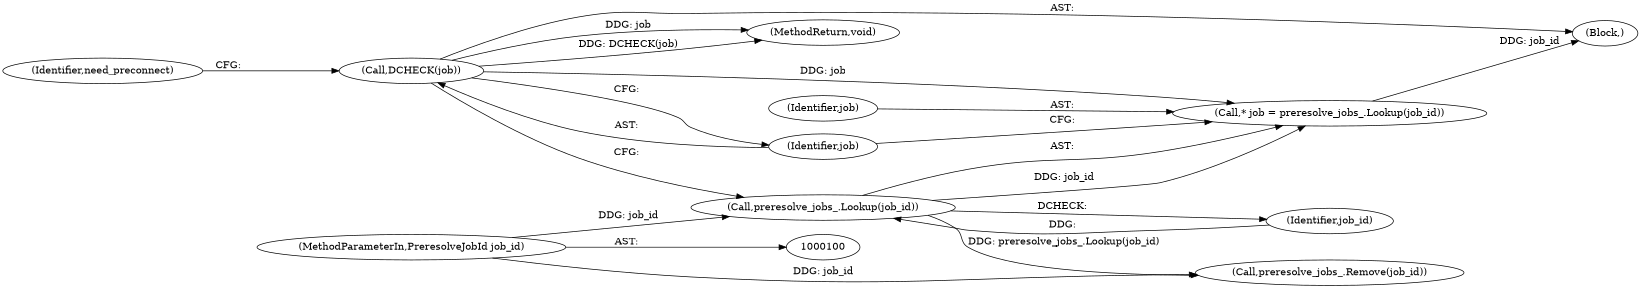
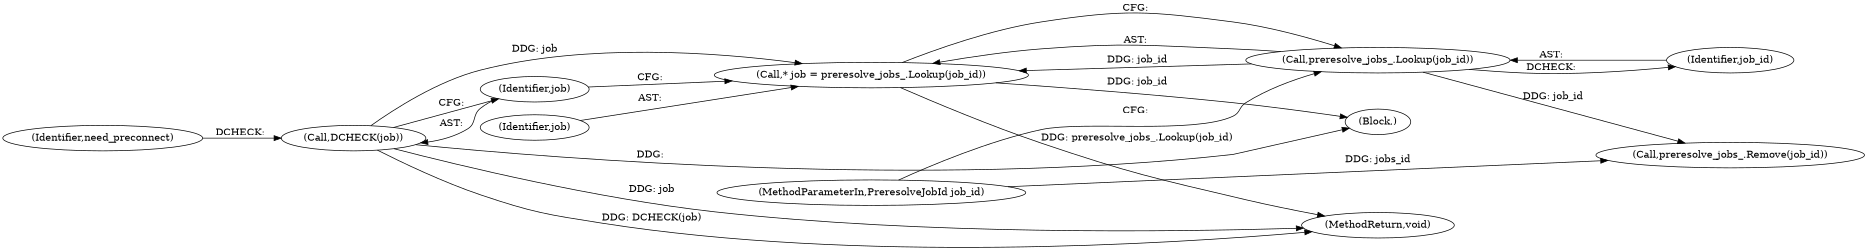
edge "(Call,DCHECK(job))" -> "(Block,)": label "AST: " -> "DDG: "
edge "(Identifier,need_preconnect)" -> "(Call,DCHECK(job))": label "CFG: " -> "DCHECK: "
edge "(Call,DCHECK(job))" -> "(Call,preresolve_jobs_.Lookup(job_id))": now "(Call,* job = preresolve_jobs_.Lookup(job_id))" -> "(Call,preresolve_jobs_.Lookup(job_id))"
edge "(Call,* job = preresolve_jobs_.Lookup(job_id))" -> "(MethodReturn,void)": added, label "DDG: preresolve_jobs_.Lookup(job_id)"
edge "(MethodParameterIn,PreresolveJobId job_id)" -> "(Call,preresolve_jobs_.Lookup(job_id))": label "DDG: job_id" -> "CFG: "
edge "(Identifier,job_id)" -> "(Call,preresolve_jobs_.Lookup(job_id))": label "DDG: " -> "AST: "
edge "(Call,preresolve_jobs_.Lookup(job_id))" -> "(Call,preresolve_jobs_.Remove(job_id))": label "DDG: preresolve_jobs_.Lookup(job_id)" -> "DDG: job_id"
node "1000100": removed
edge "(MethodParameterIn,PreresolveJobId job_id)" -> "(Call,preresolve_jobs_.Remove(job_id))": label "DDG: job_id" -> "DDG: jobs_id"
